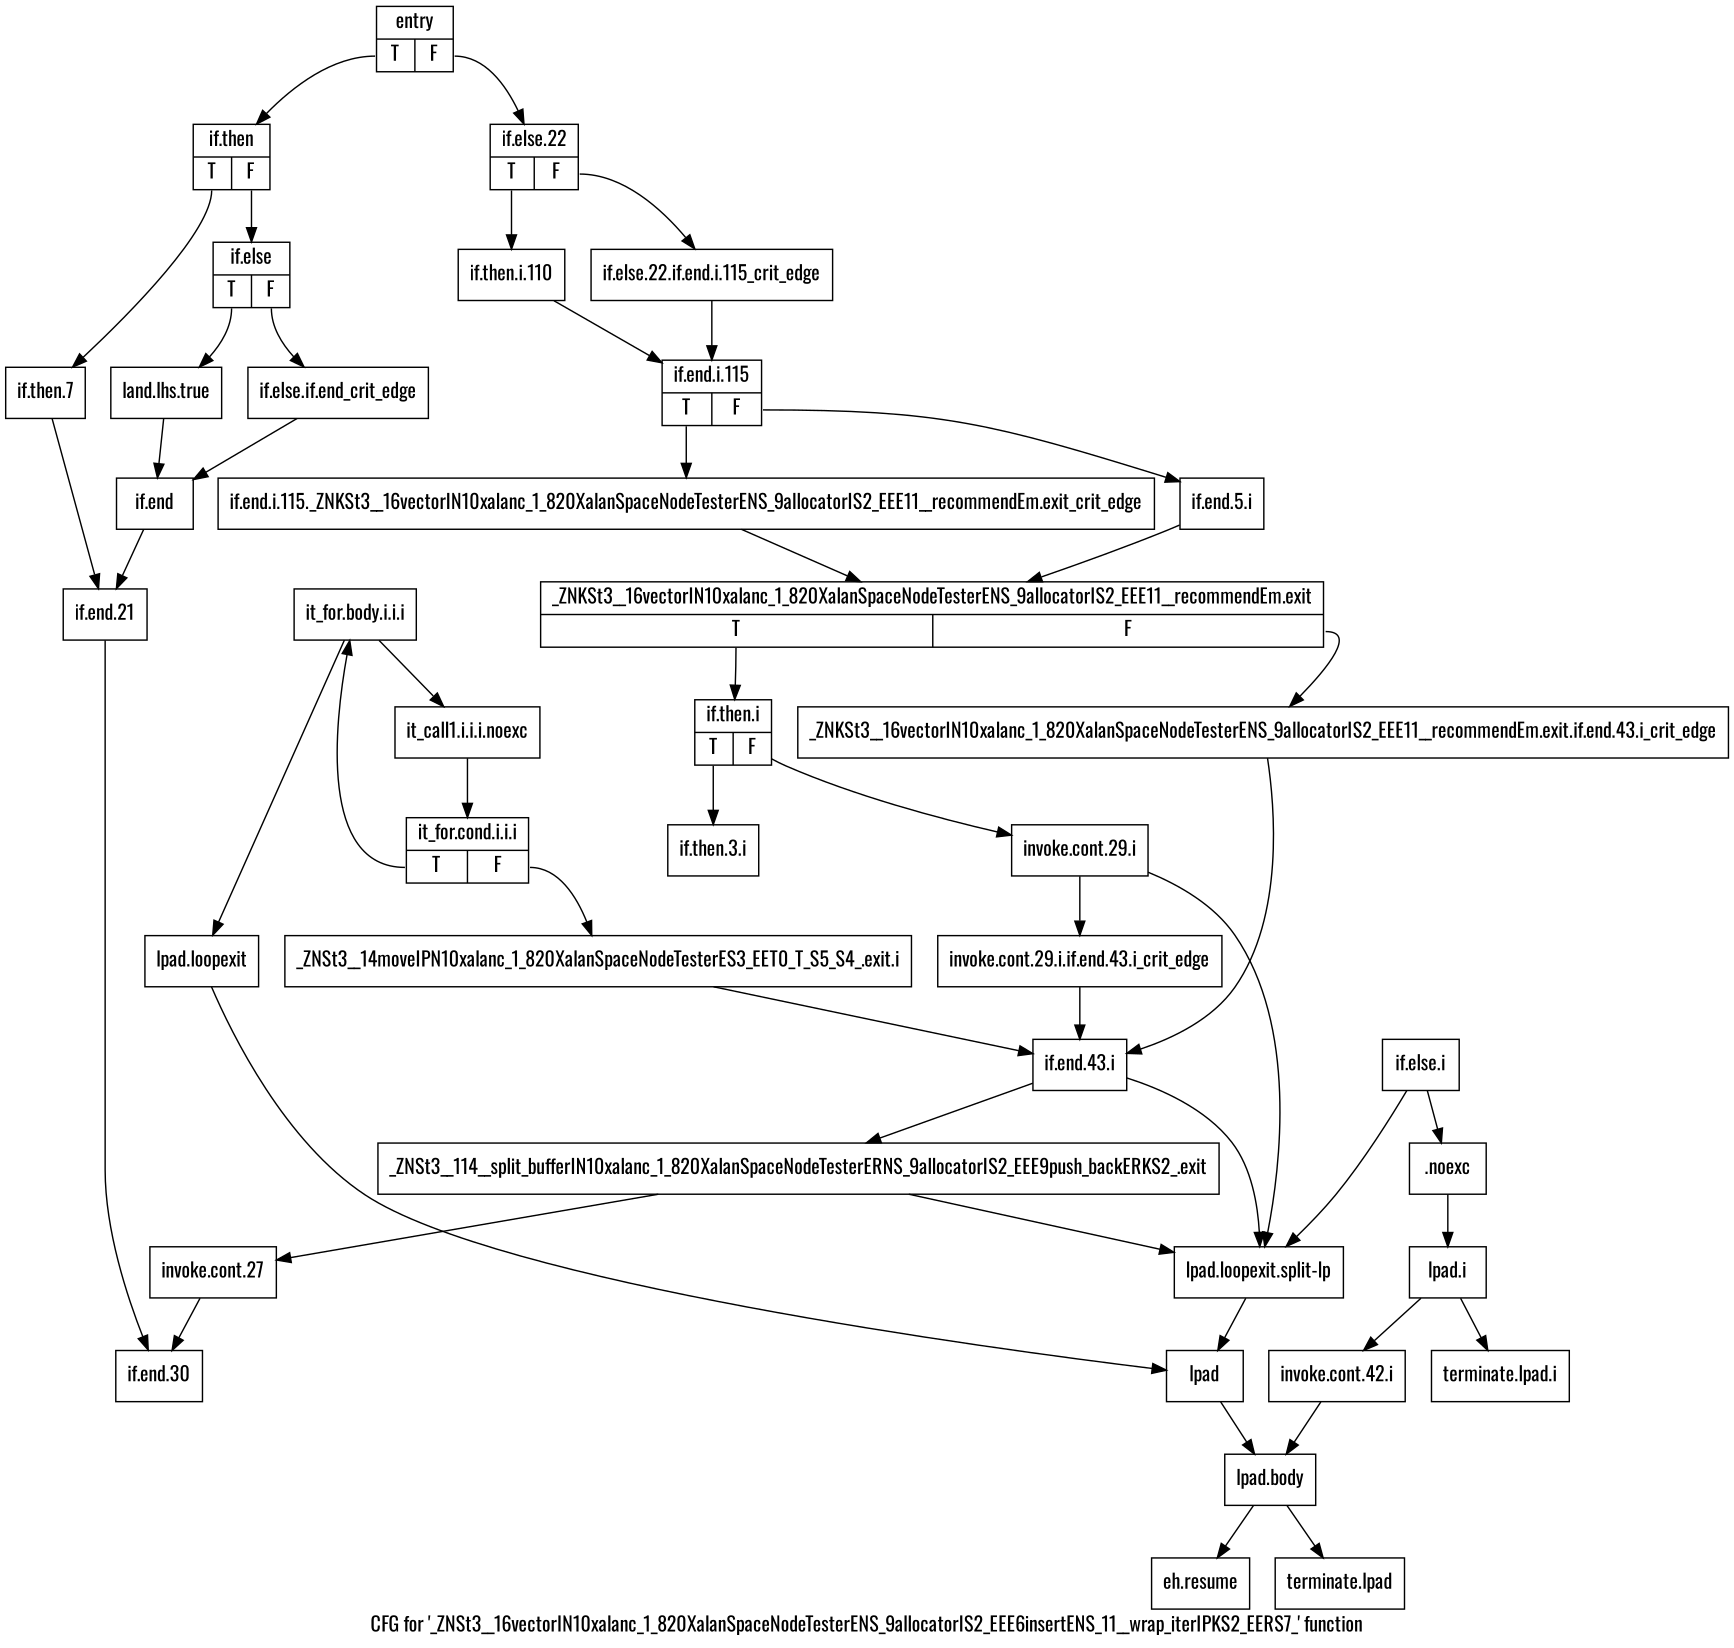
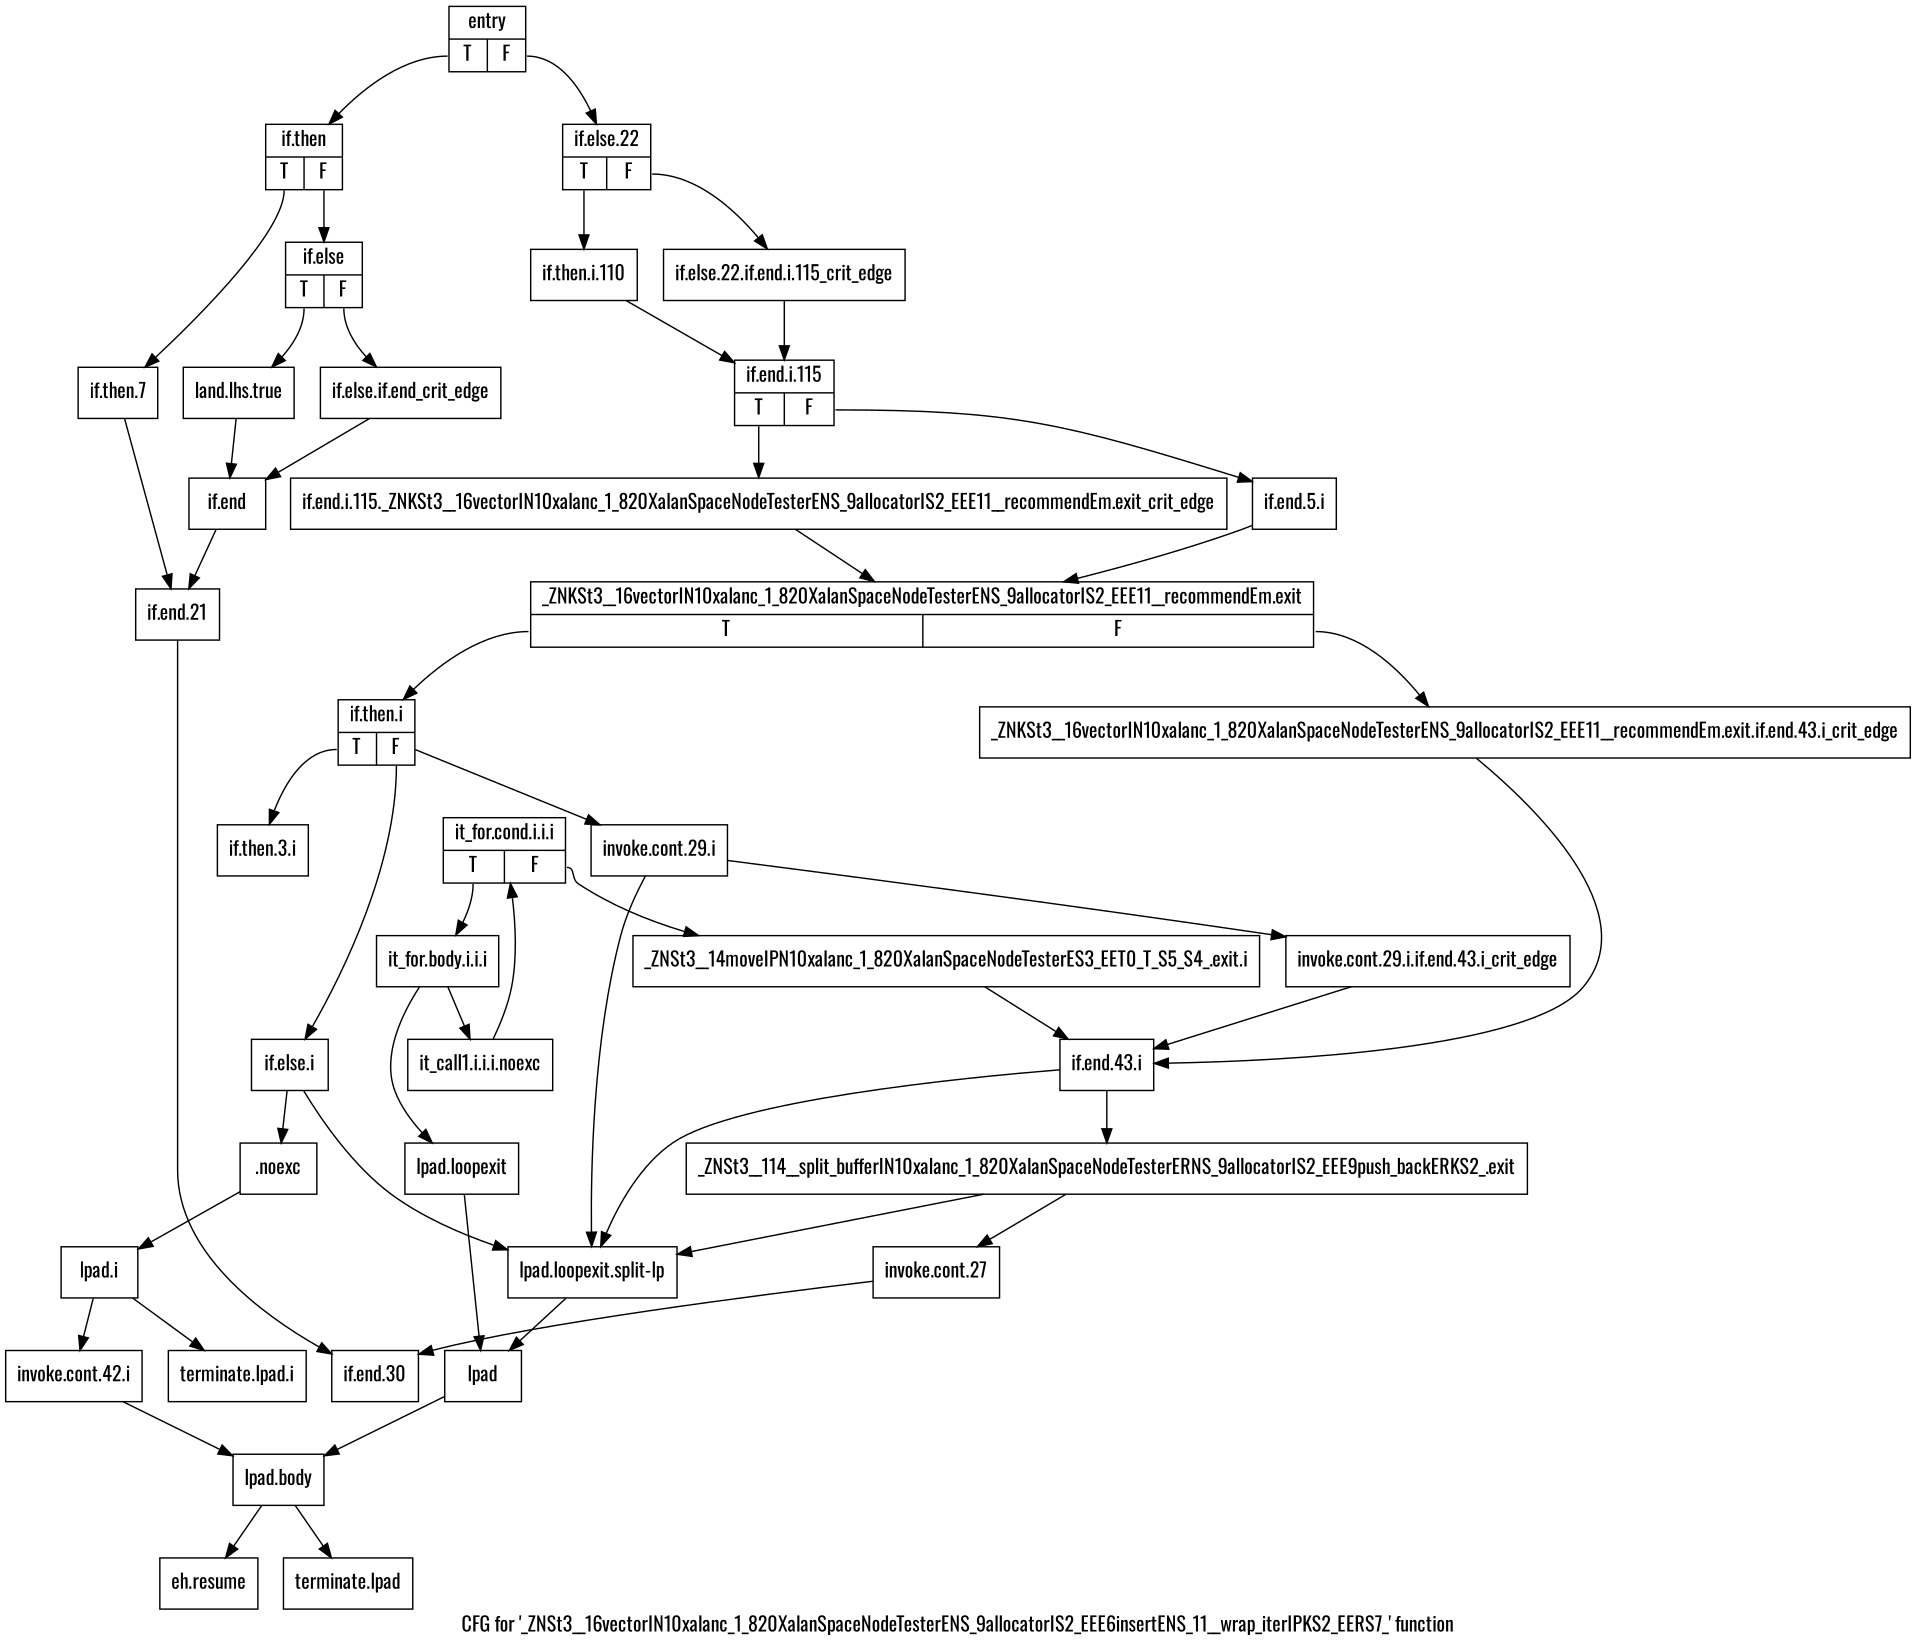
edge "if.then.i" -> "if.else.i": added
